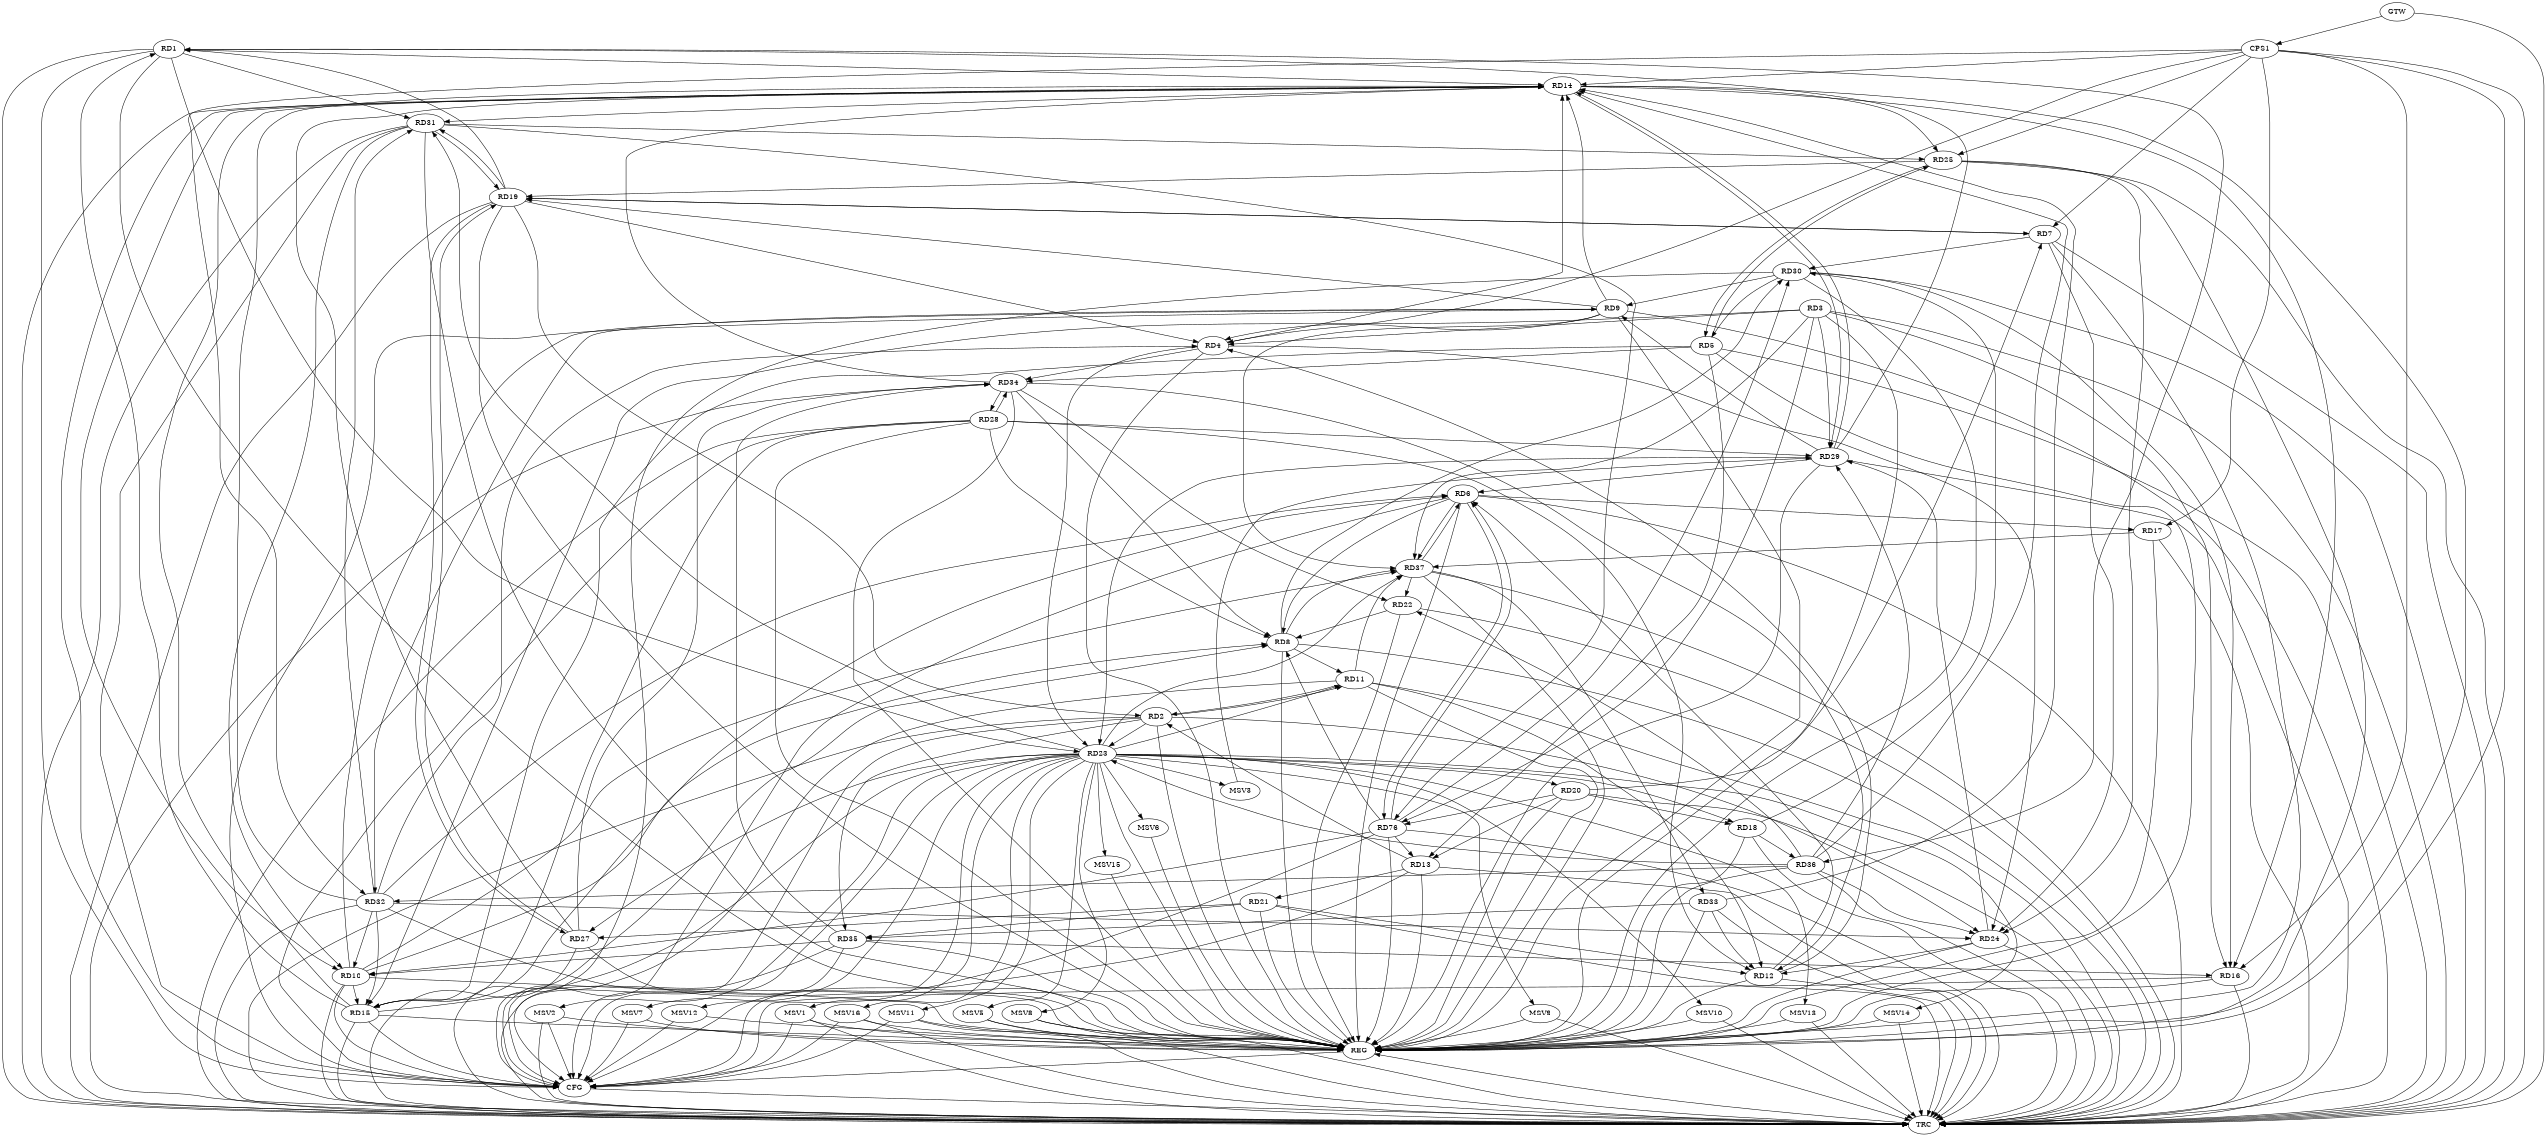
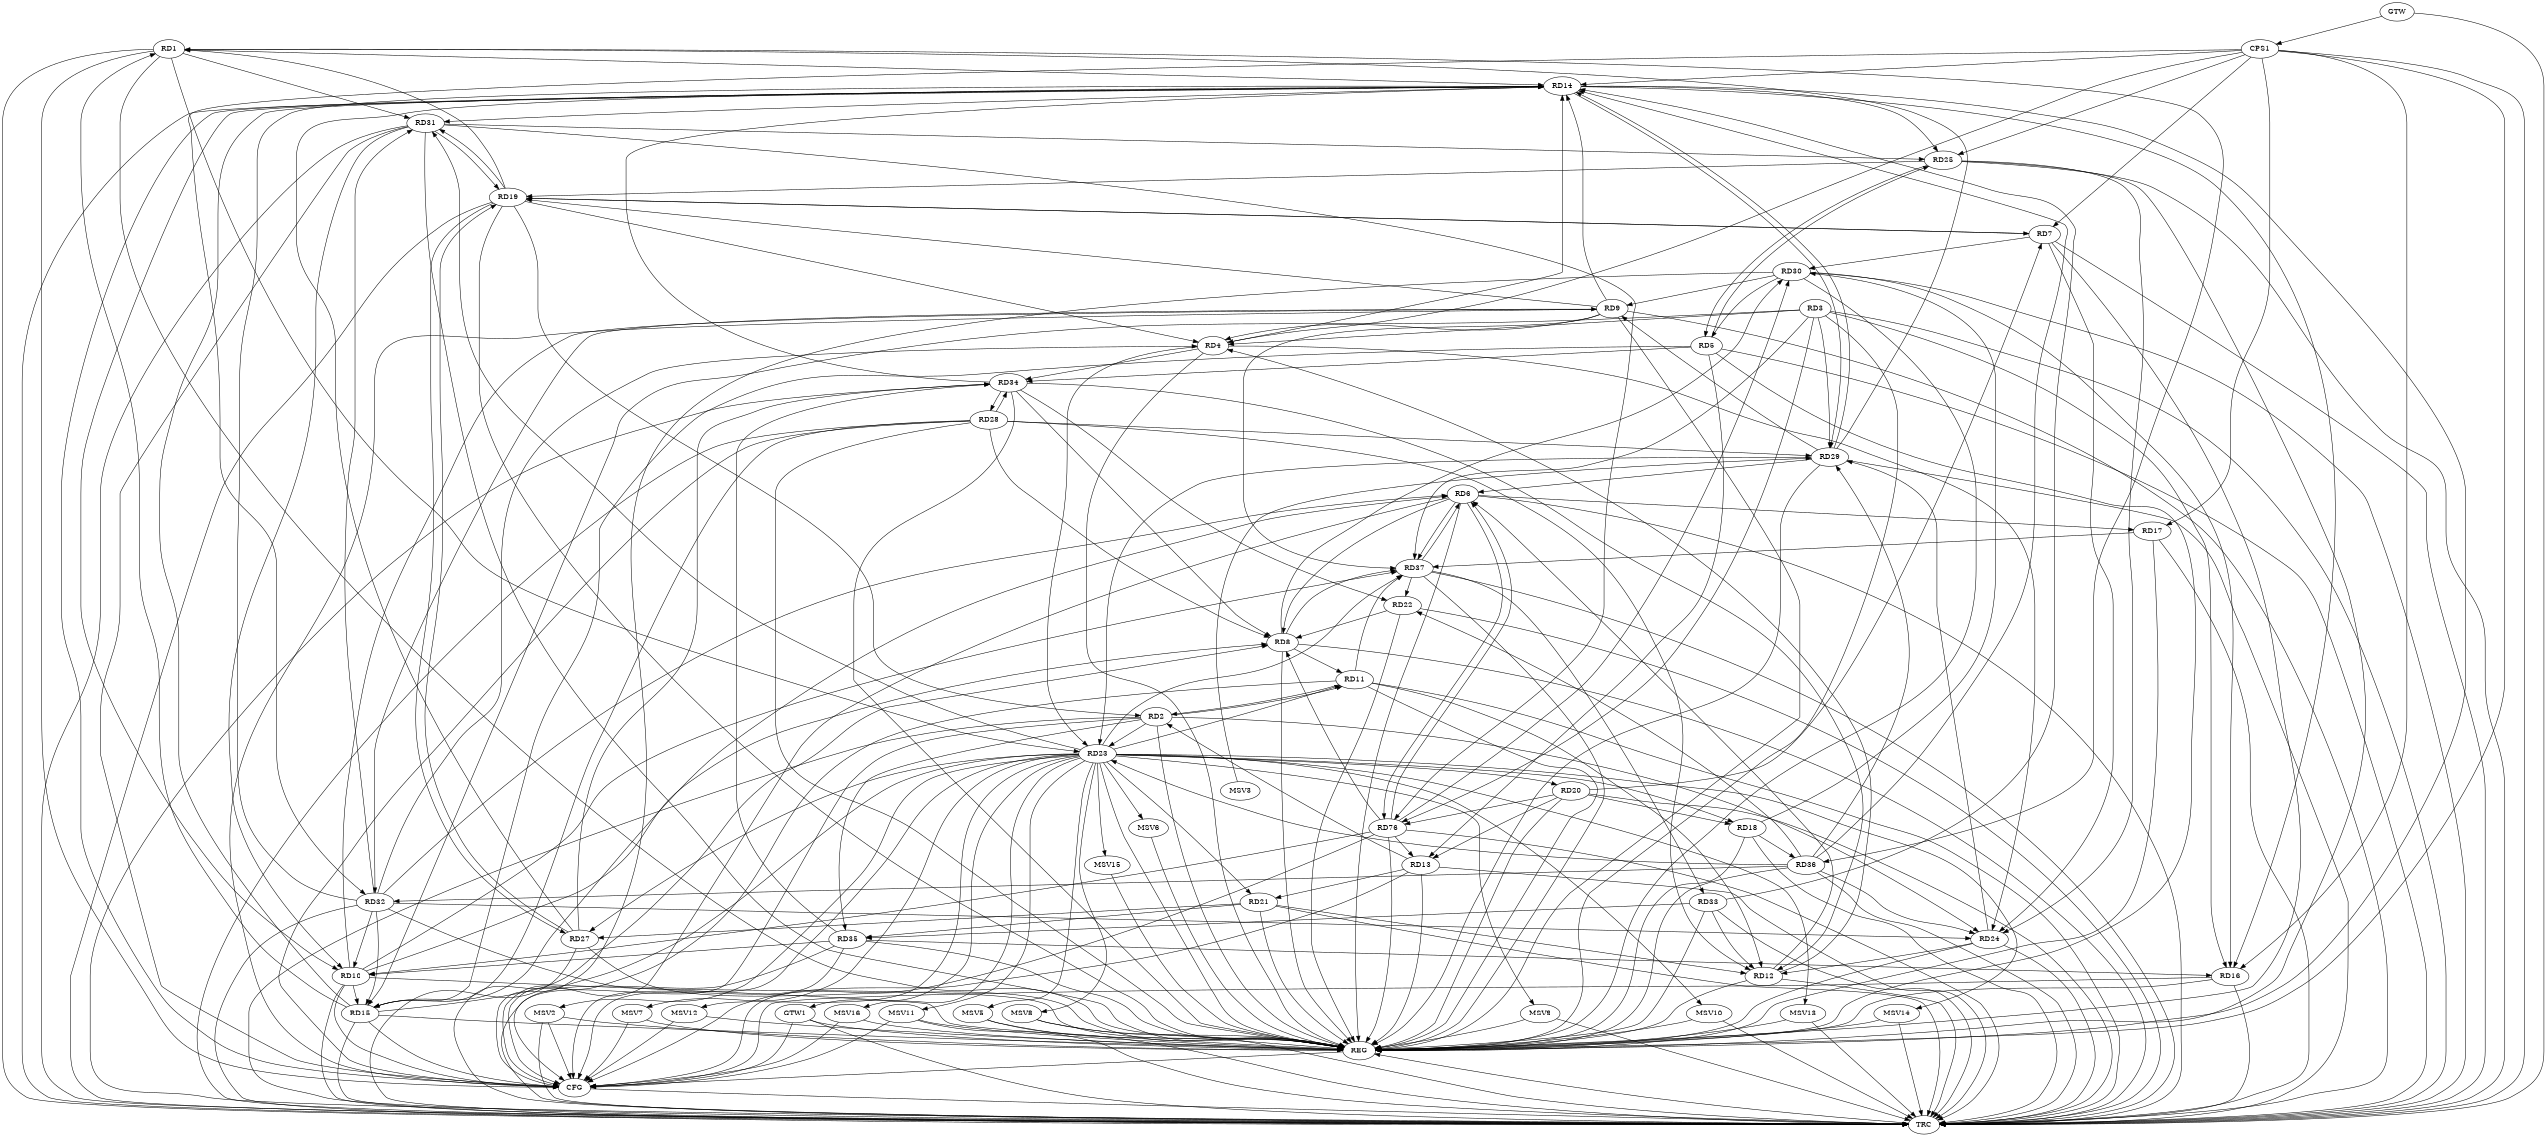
edge "RD23" -> "MSV3": now "RD23" -> "RD21"
node "MSV1": label "MSV1" -> "GTW1"
edge "MSV16" -> "TRC": removed
